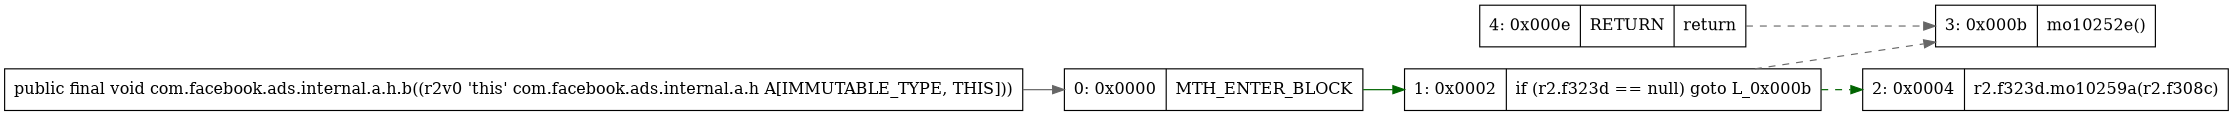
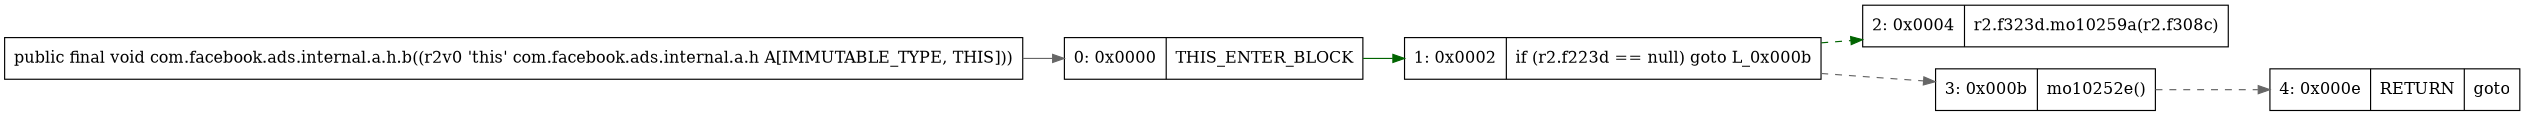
node "4: 0x000e": text "return" -> "goto"
edge "4: 0x000e" -> "3: 0x000b": reversed
node "0: 0x0000": text "MTH_ENTER_BLOCK" -> "THIS_ENTER_BLOCK"
node "1: 0x0002": text "if (r2.f323d == null) goto L_0x000b" -> "if (r2.f223d == null) goto L_0x000b"
